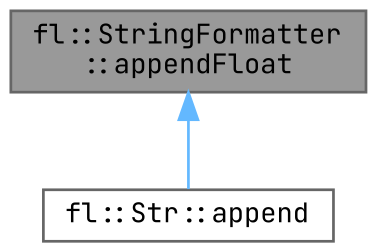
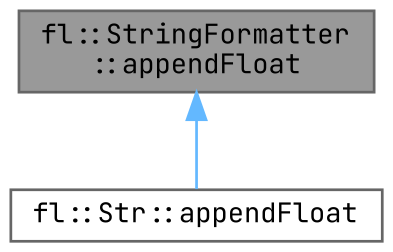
node "fl::Str::append": label "fl::Str::append" -> "fl::Str::appendFloat"
